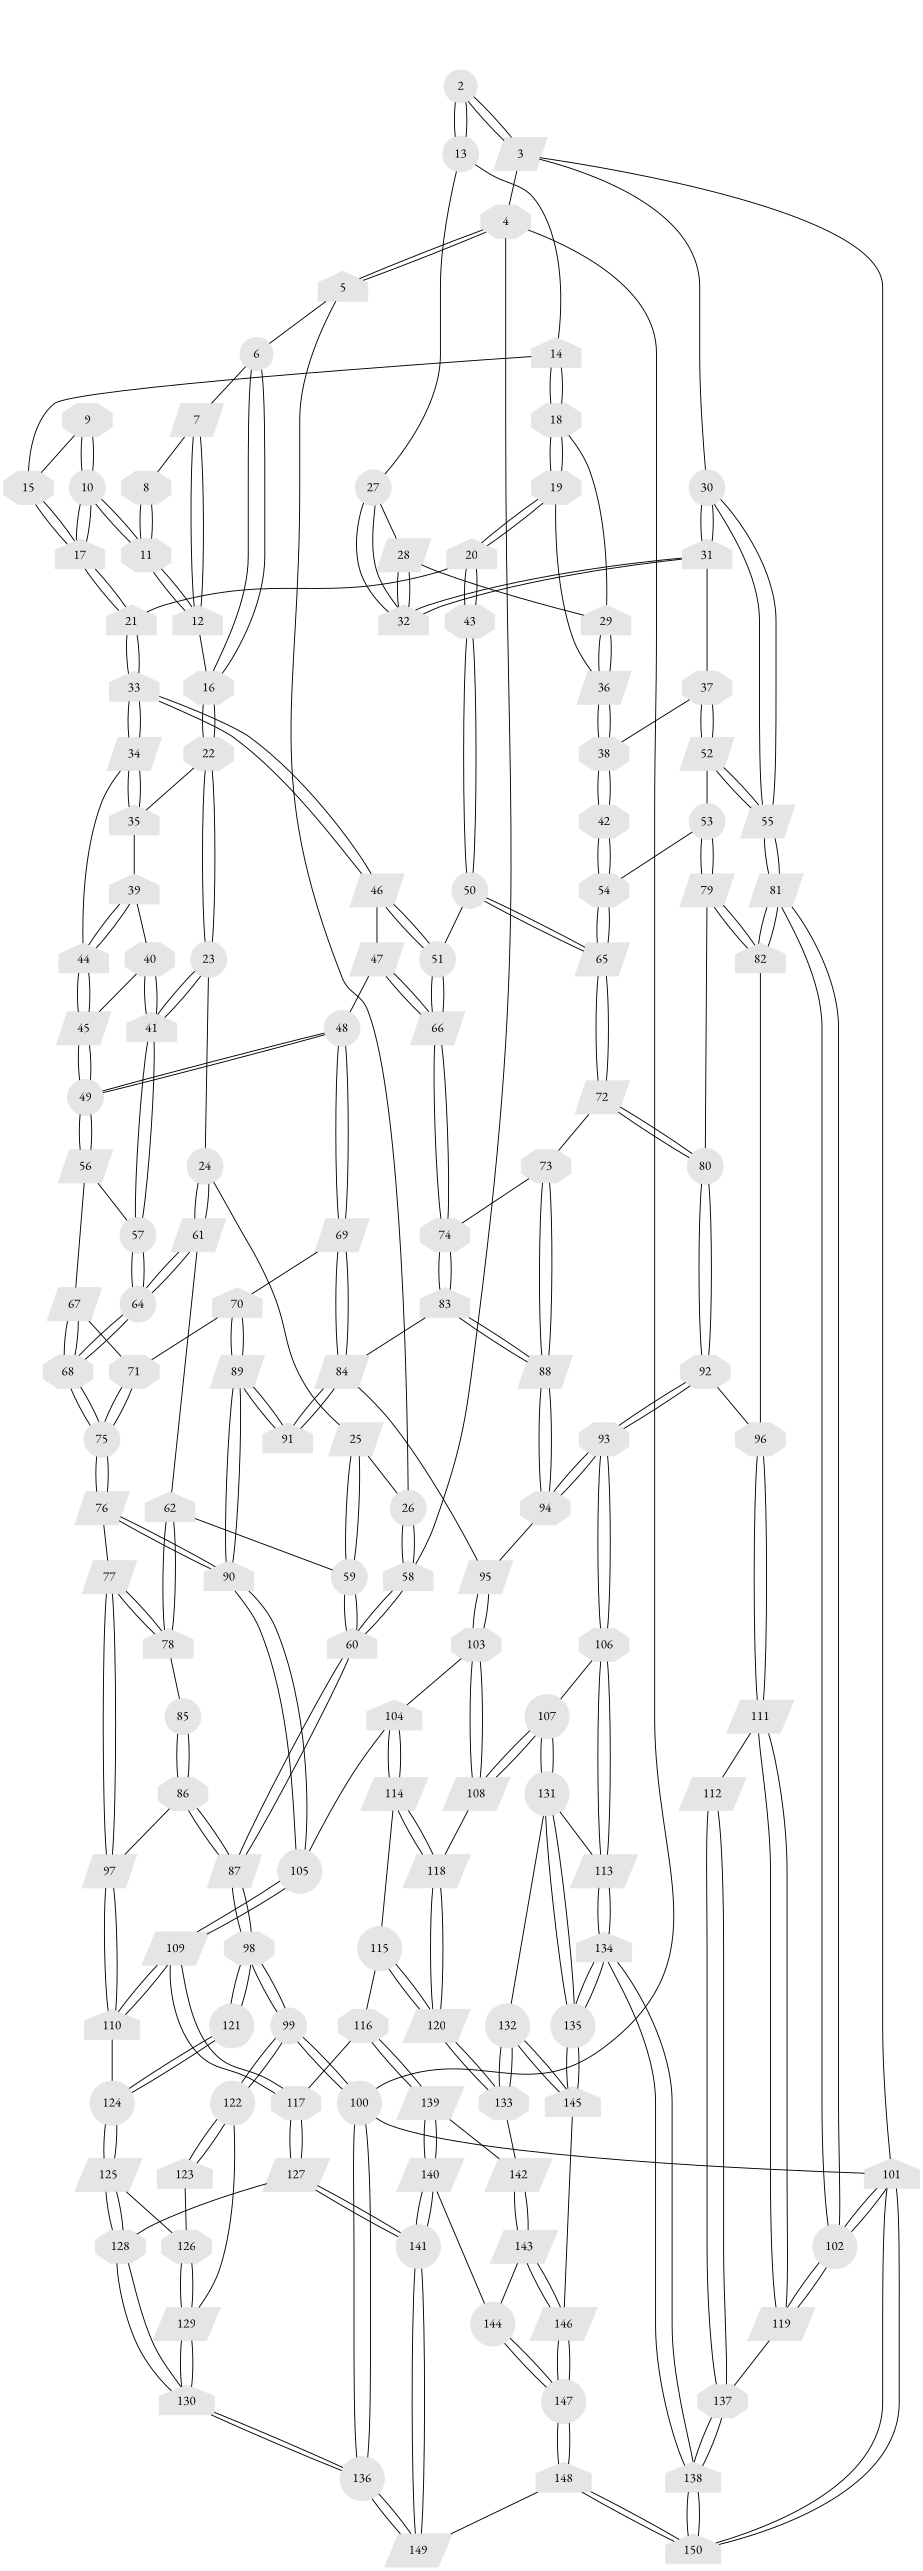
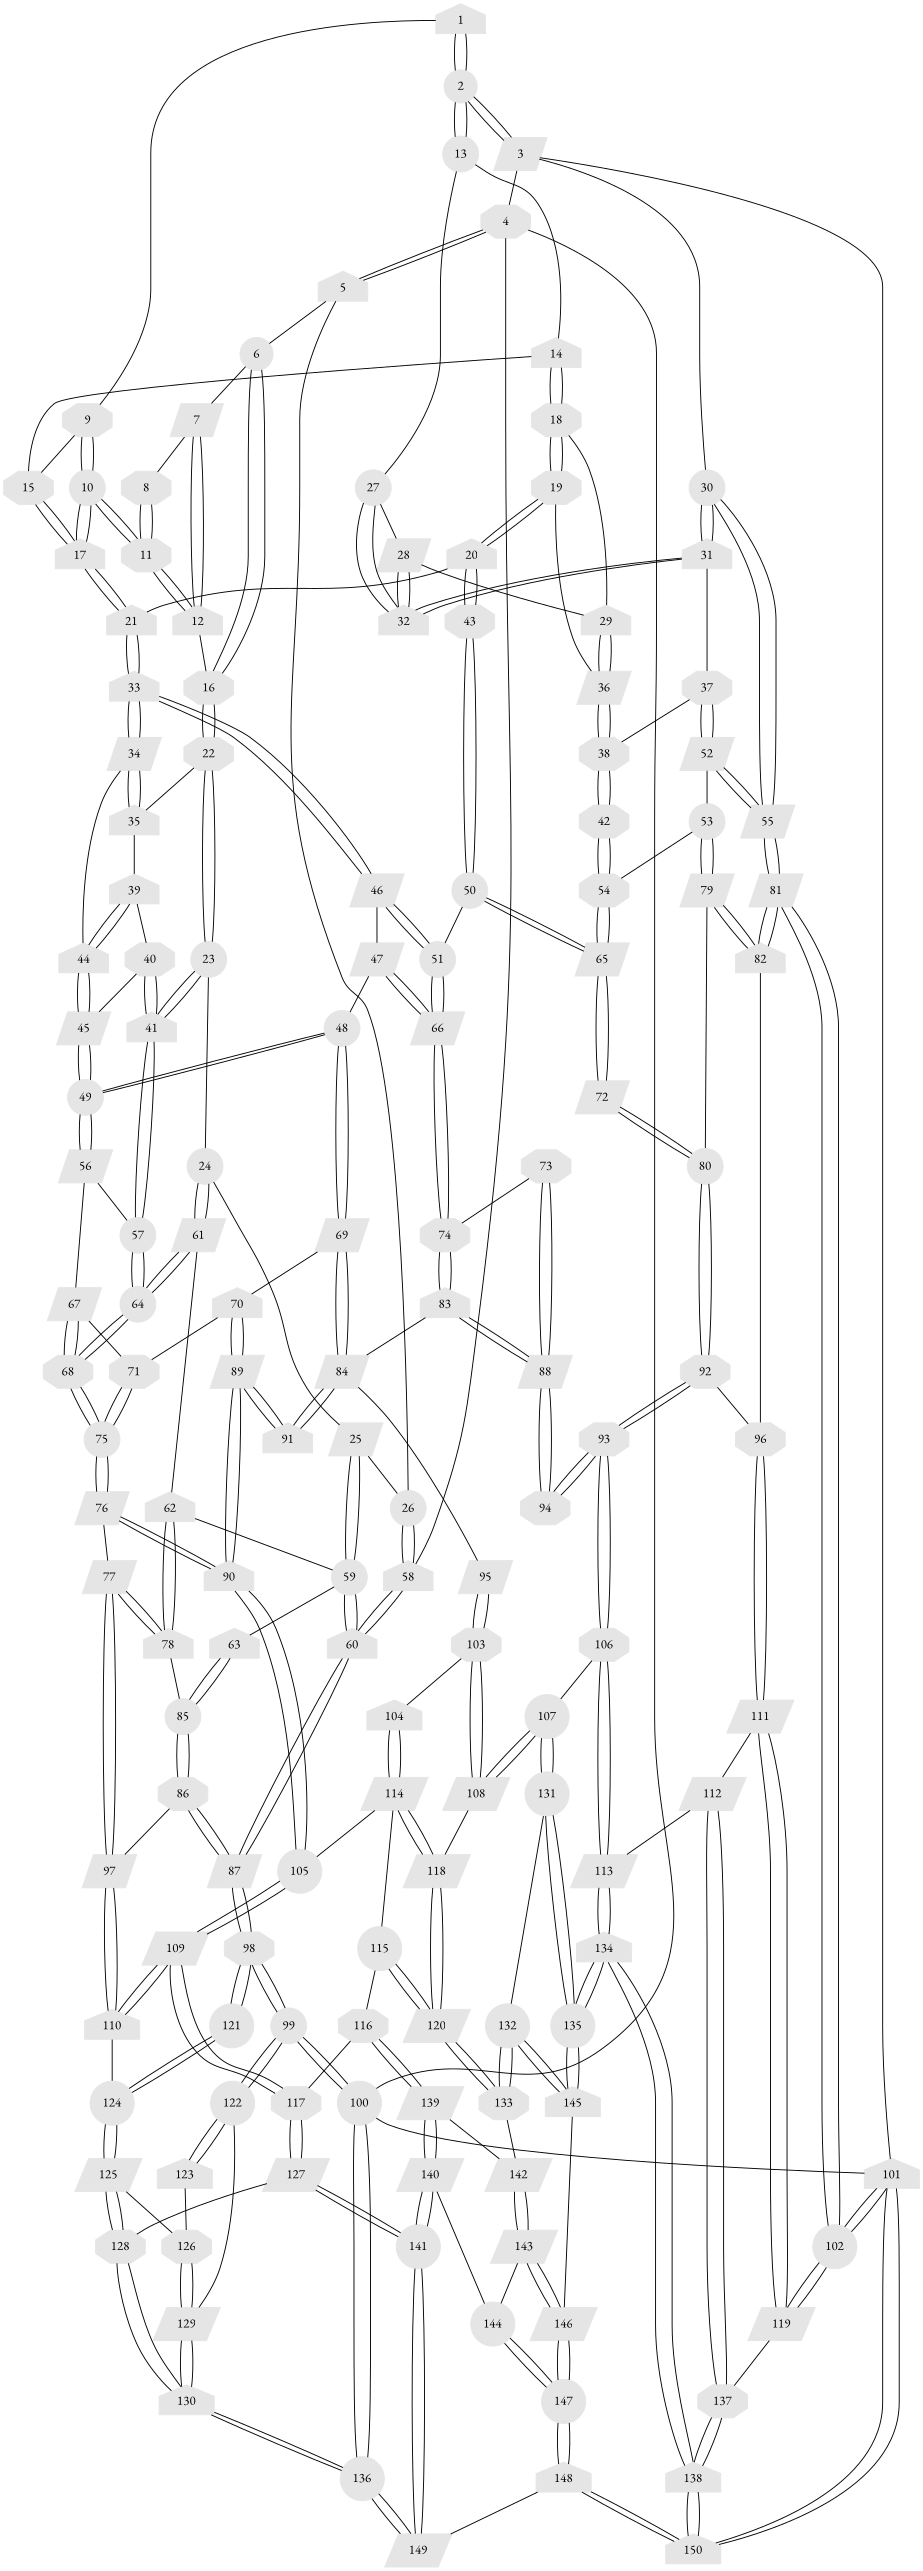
node "1": added
edge "72" -- "73": removed
edge "94" -- "95": removed
node "63": added
edge "104" -- "105": now "114" -- "105"
edge "131" -- "113": now "112" -- "113"
